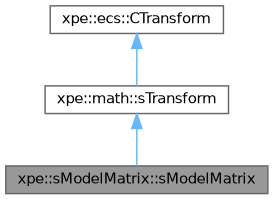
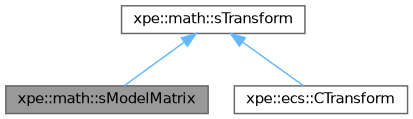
edge "xpe::math::sTransform" -> "xpe::ecs::CTransform": reversed
node "xpe::sModelMatrix::sModelMatrix": label "xpe::sModelMatrix::sModelMatrix" -> "xpe::math::sModelMatrix"
